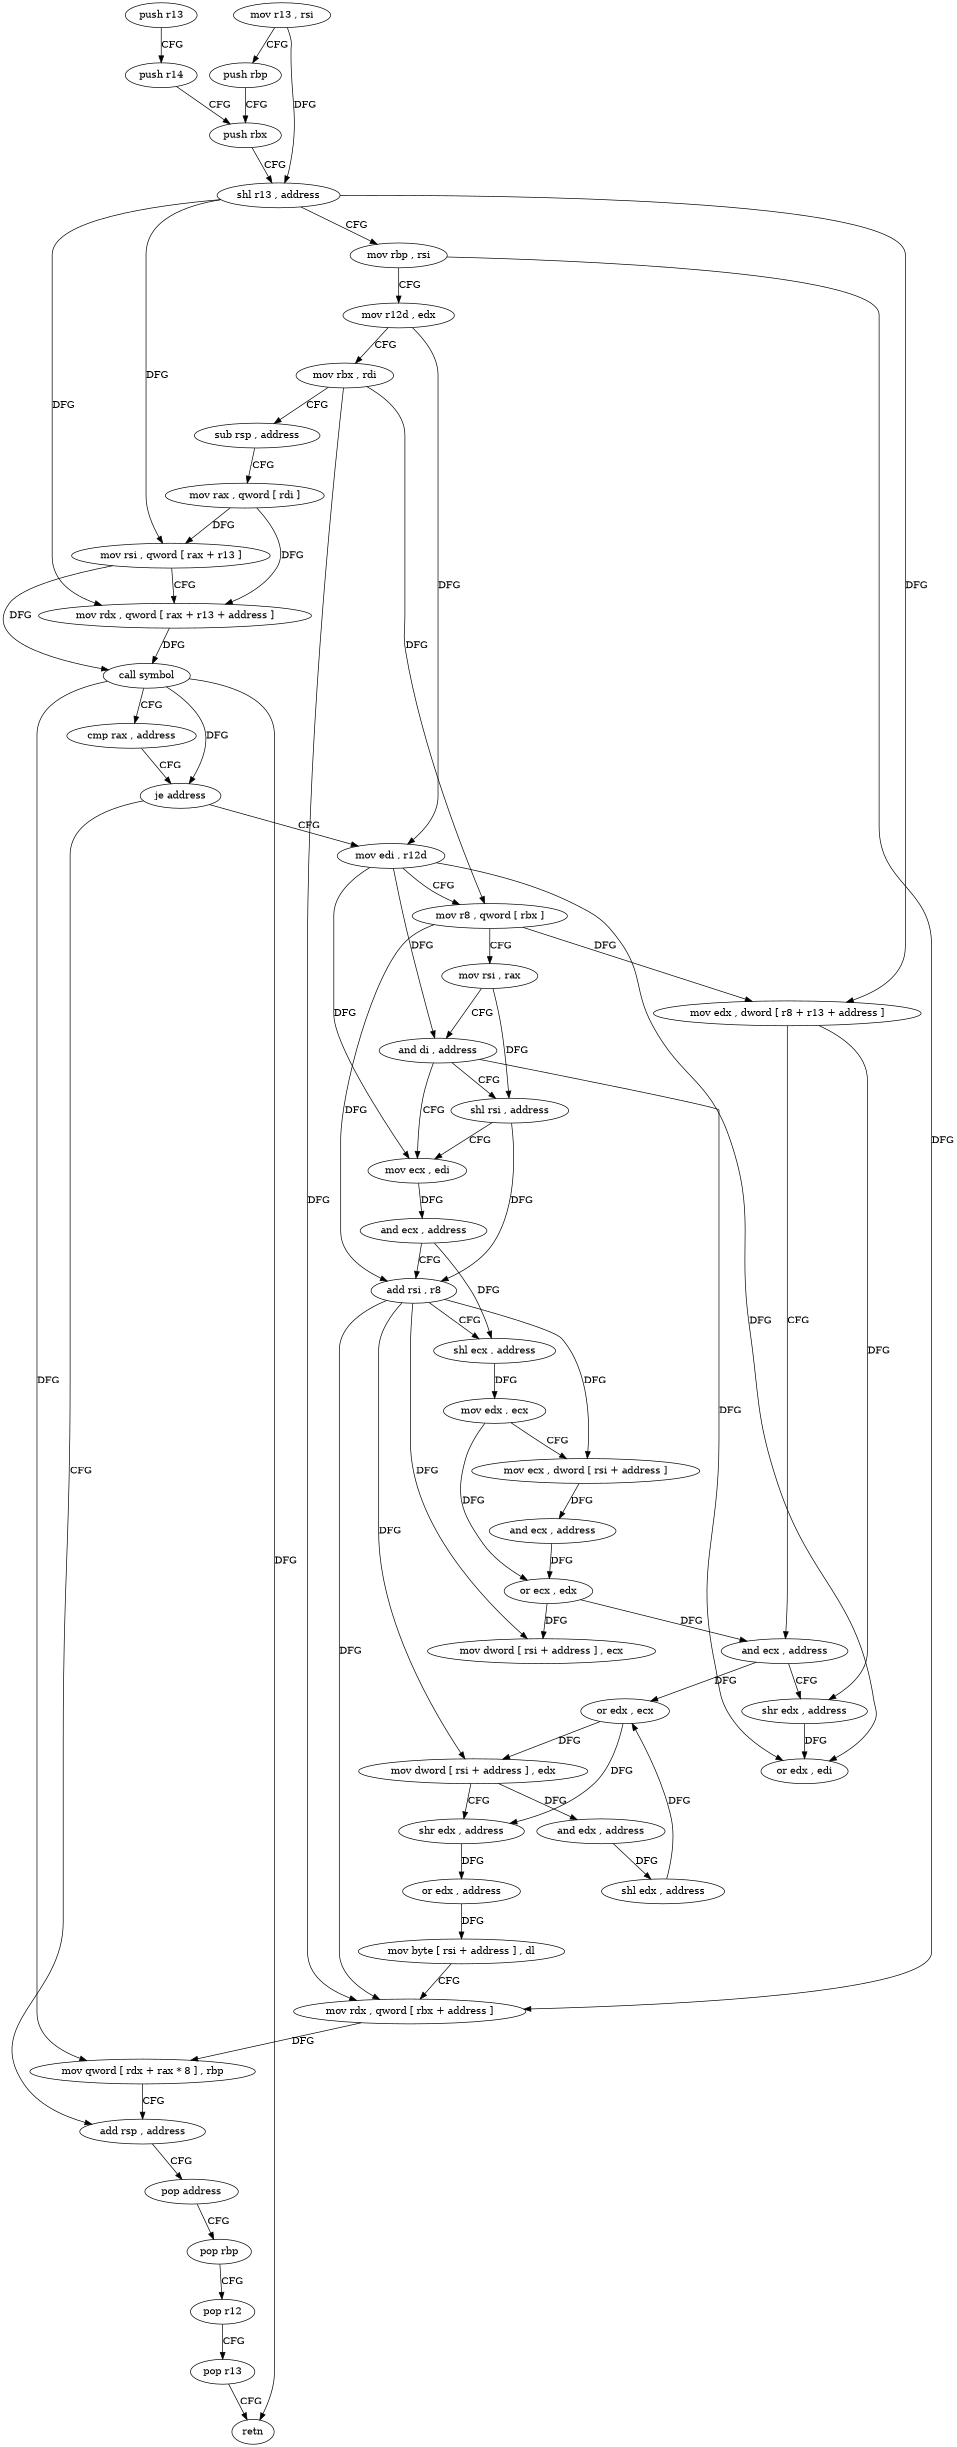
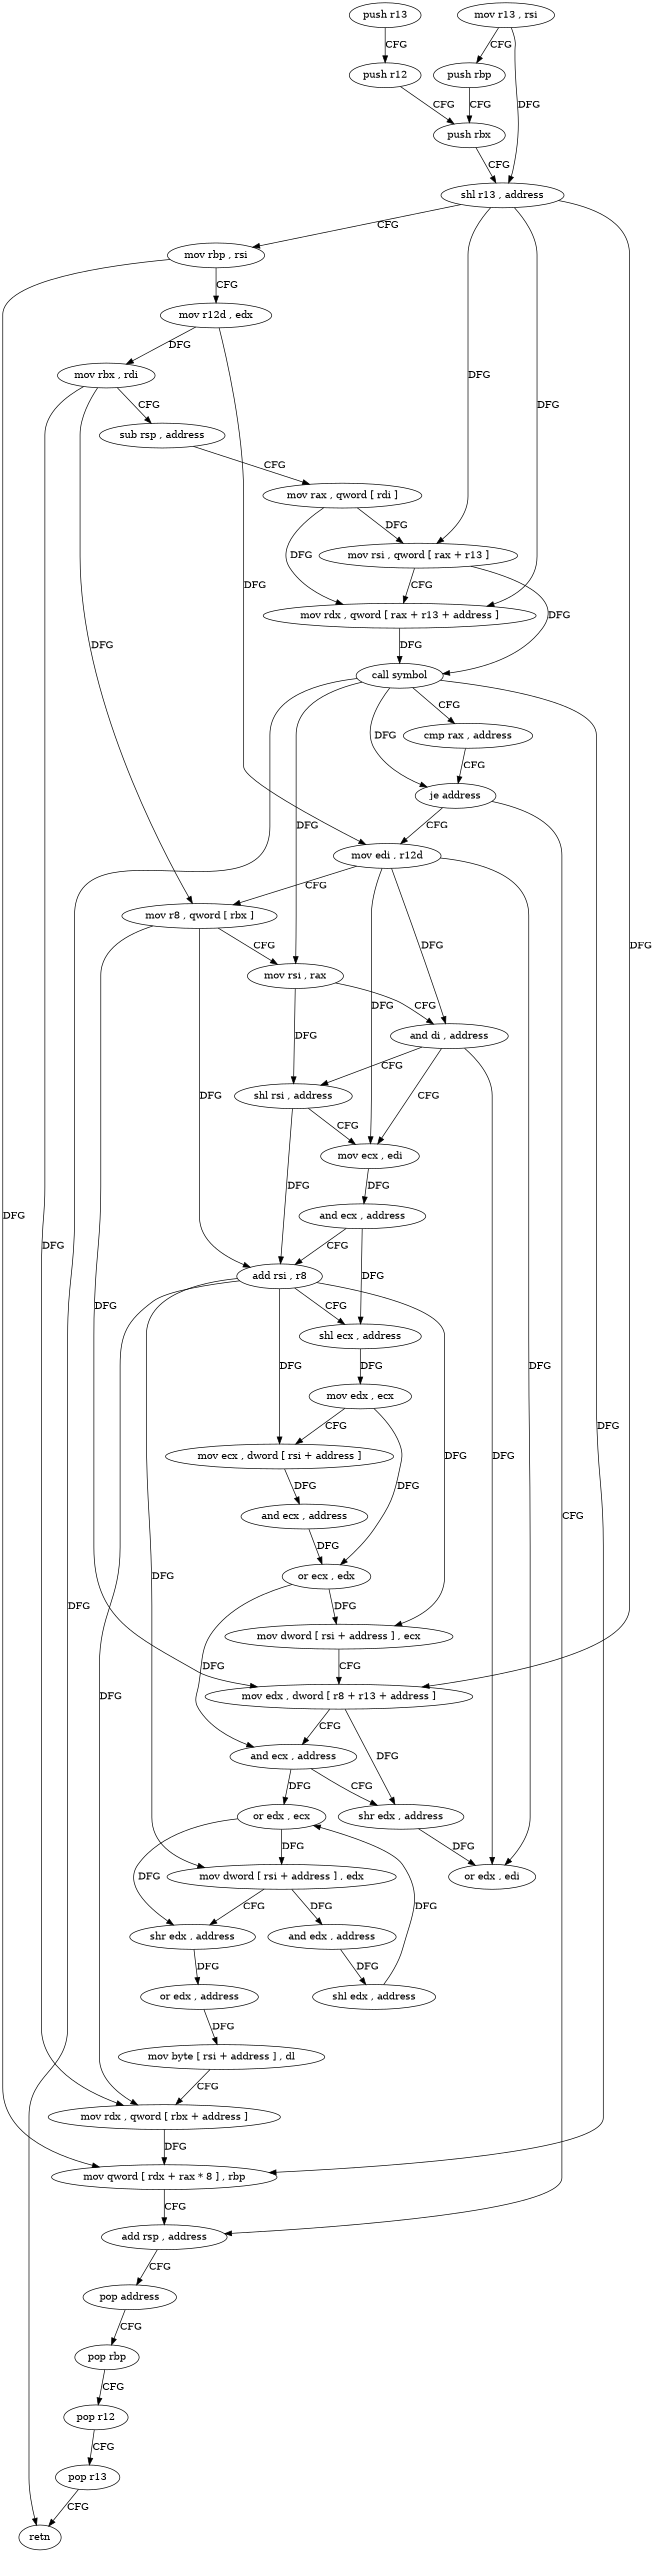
node "push r14": label "push r14" -> "push r12"
edge "mov r12d , edx" -> "mov rbx , rdi": label "CFG" -> "DFG"
edge "call symbol" -> "mov rsi , rax": added, label "DFG"
edge "mov rbp , rsi" -> "mov rdx , qword [ rbx + address ]": now "mov rbp , rsi" -> "mov qword [ rdx + rax * 8 ] , rbp"
edge "mov dword [ rsi + address ] , ecx" -> "mov edx , dword [ r8 + r13 + address ]": added, label "CFG"
